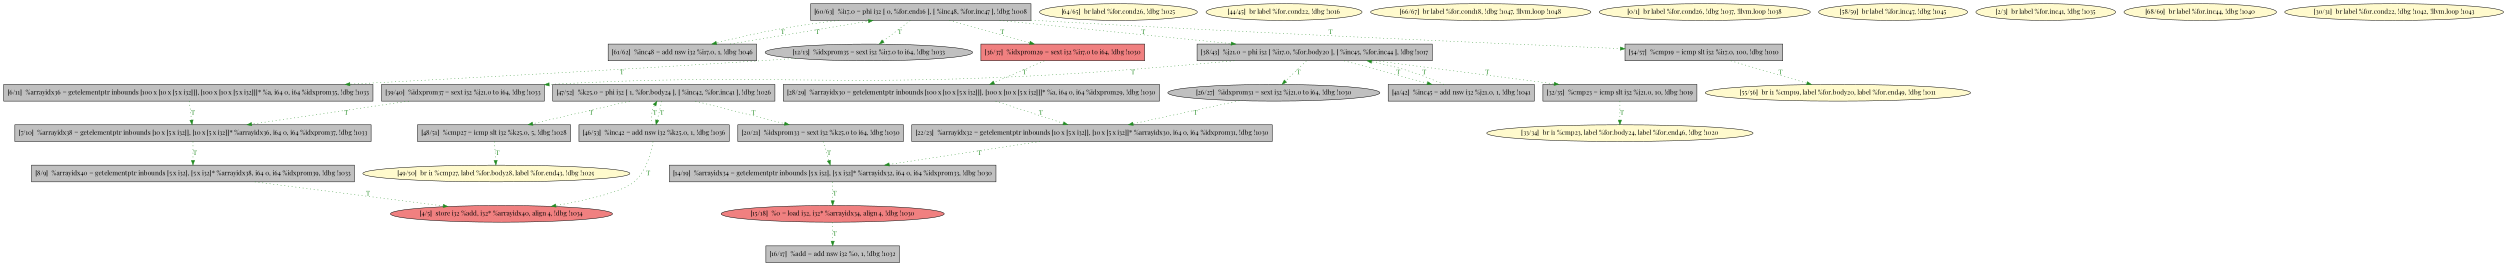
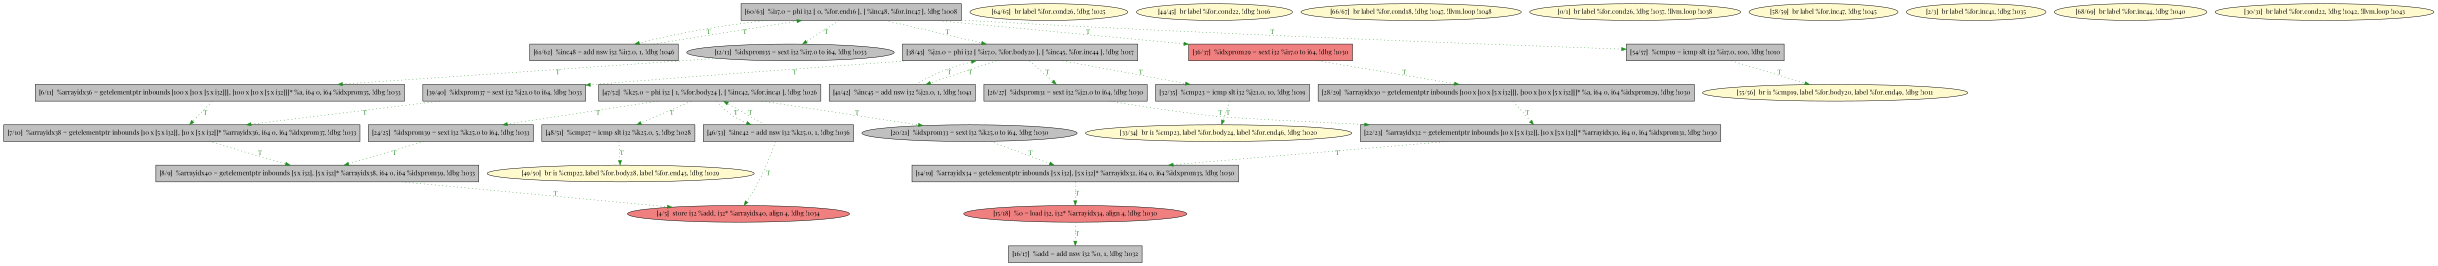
node "[26/27]  %idxprom31 = sext i32 %j21.0 to i64, !dbg !1030": shape ellipse -> box
node "[24/25]  %idxprom39 = sext i32 %k25.0 to i64, !dbg !1033": added
node "[20/21]  %idxprom33 = sext i32 %k25.0 to i64, !dbg !1030": shape box -> ellipse
